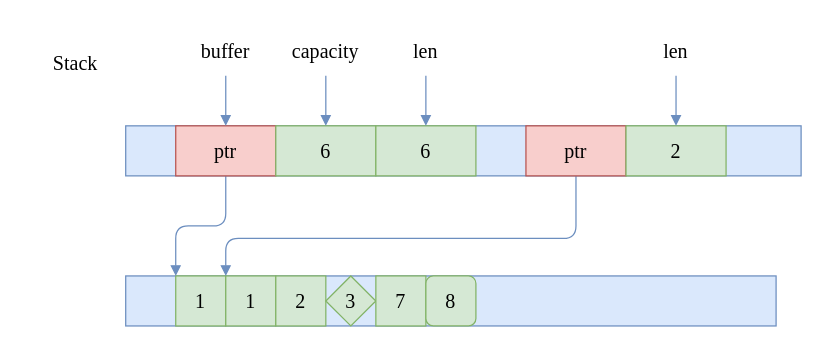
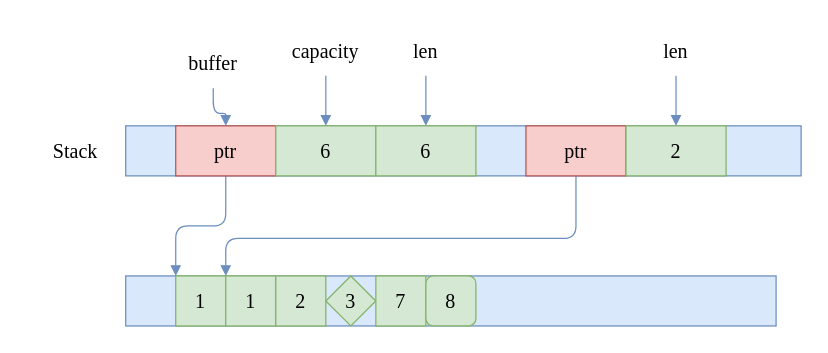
node "buffer": moved (226, 51) -> (213, 63)
node "Stack": moved (76, 63) -> (76, 151)
